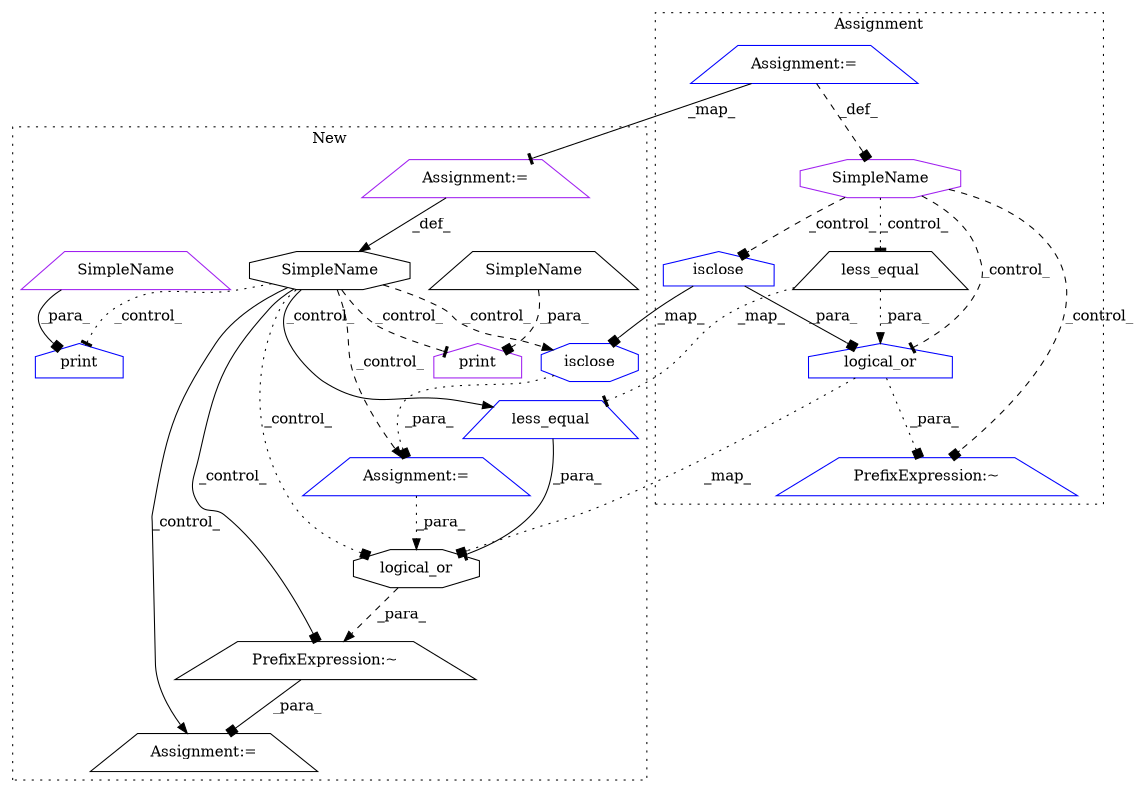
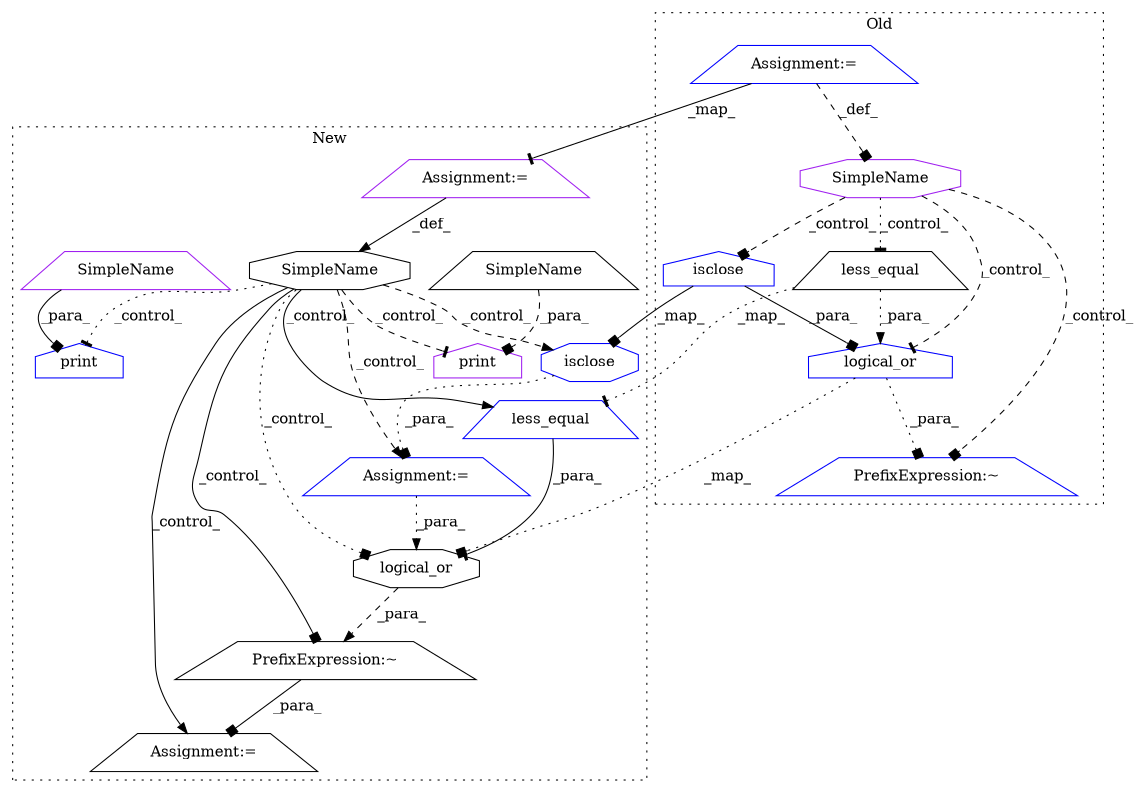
cluster "Assignment": label "Assignment" -> "Old"
